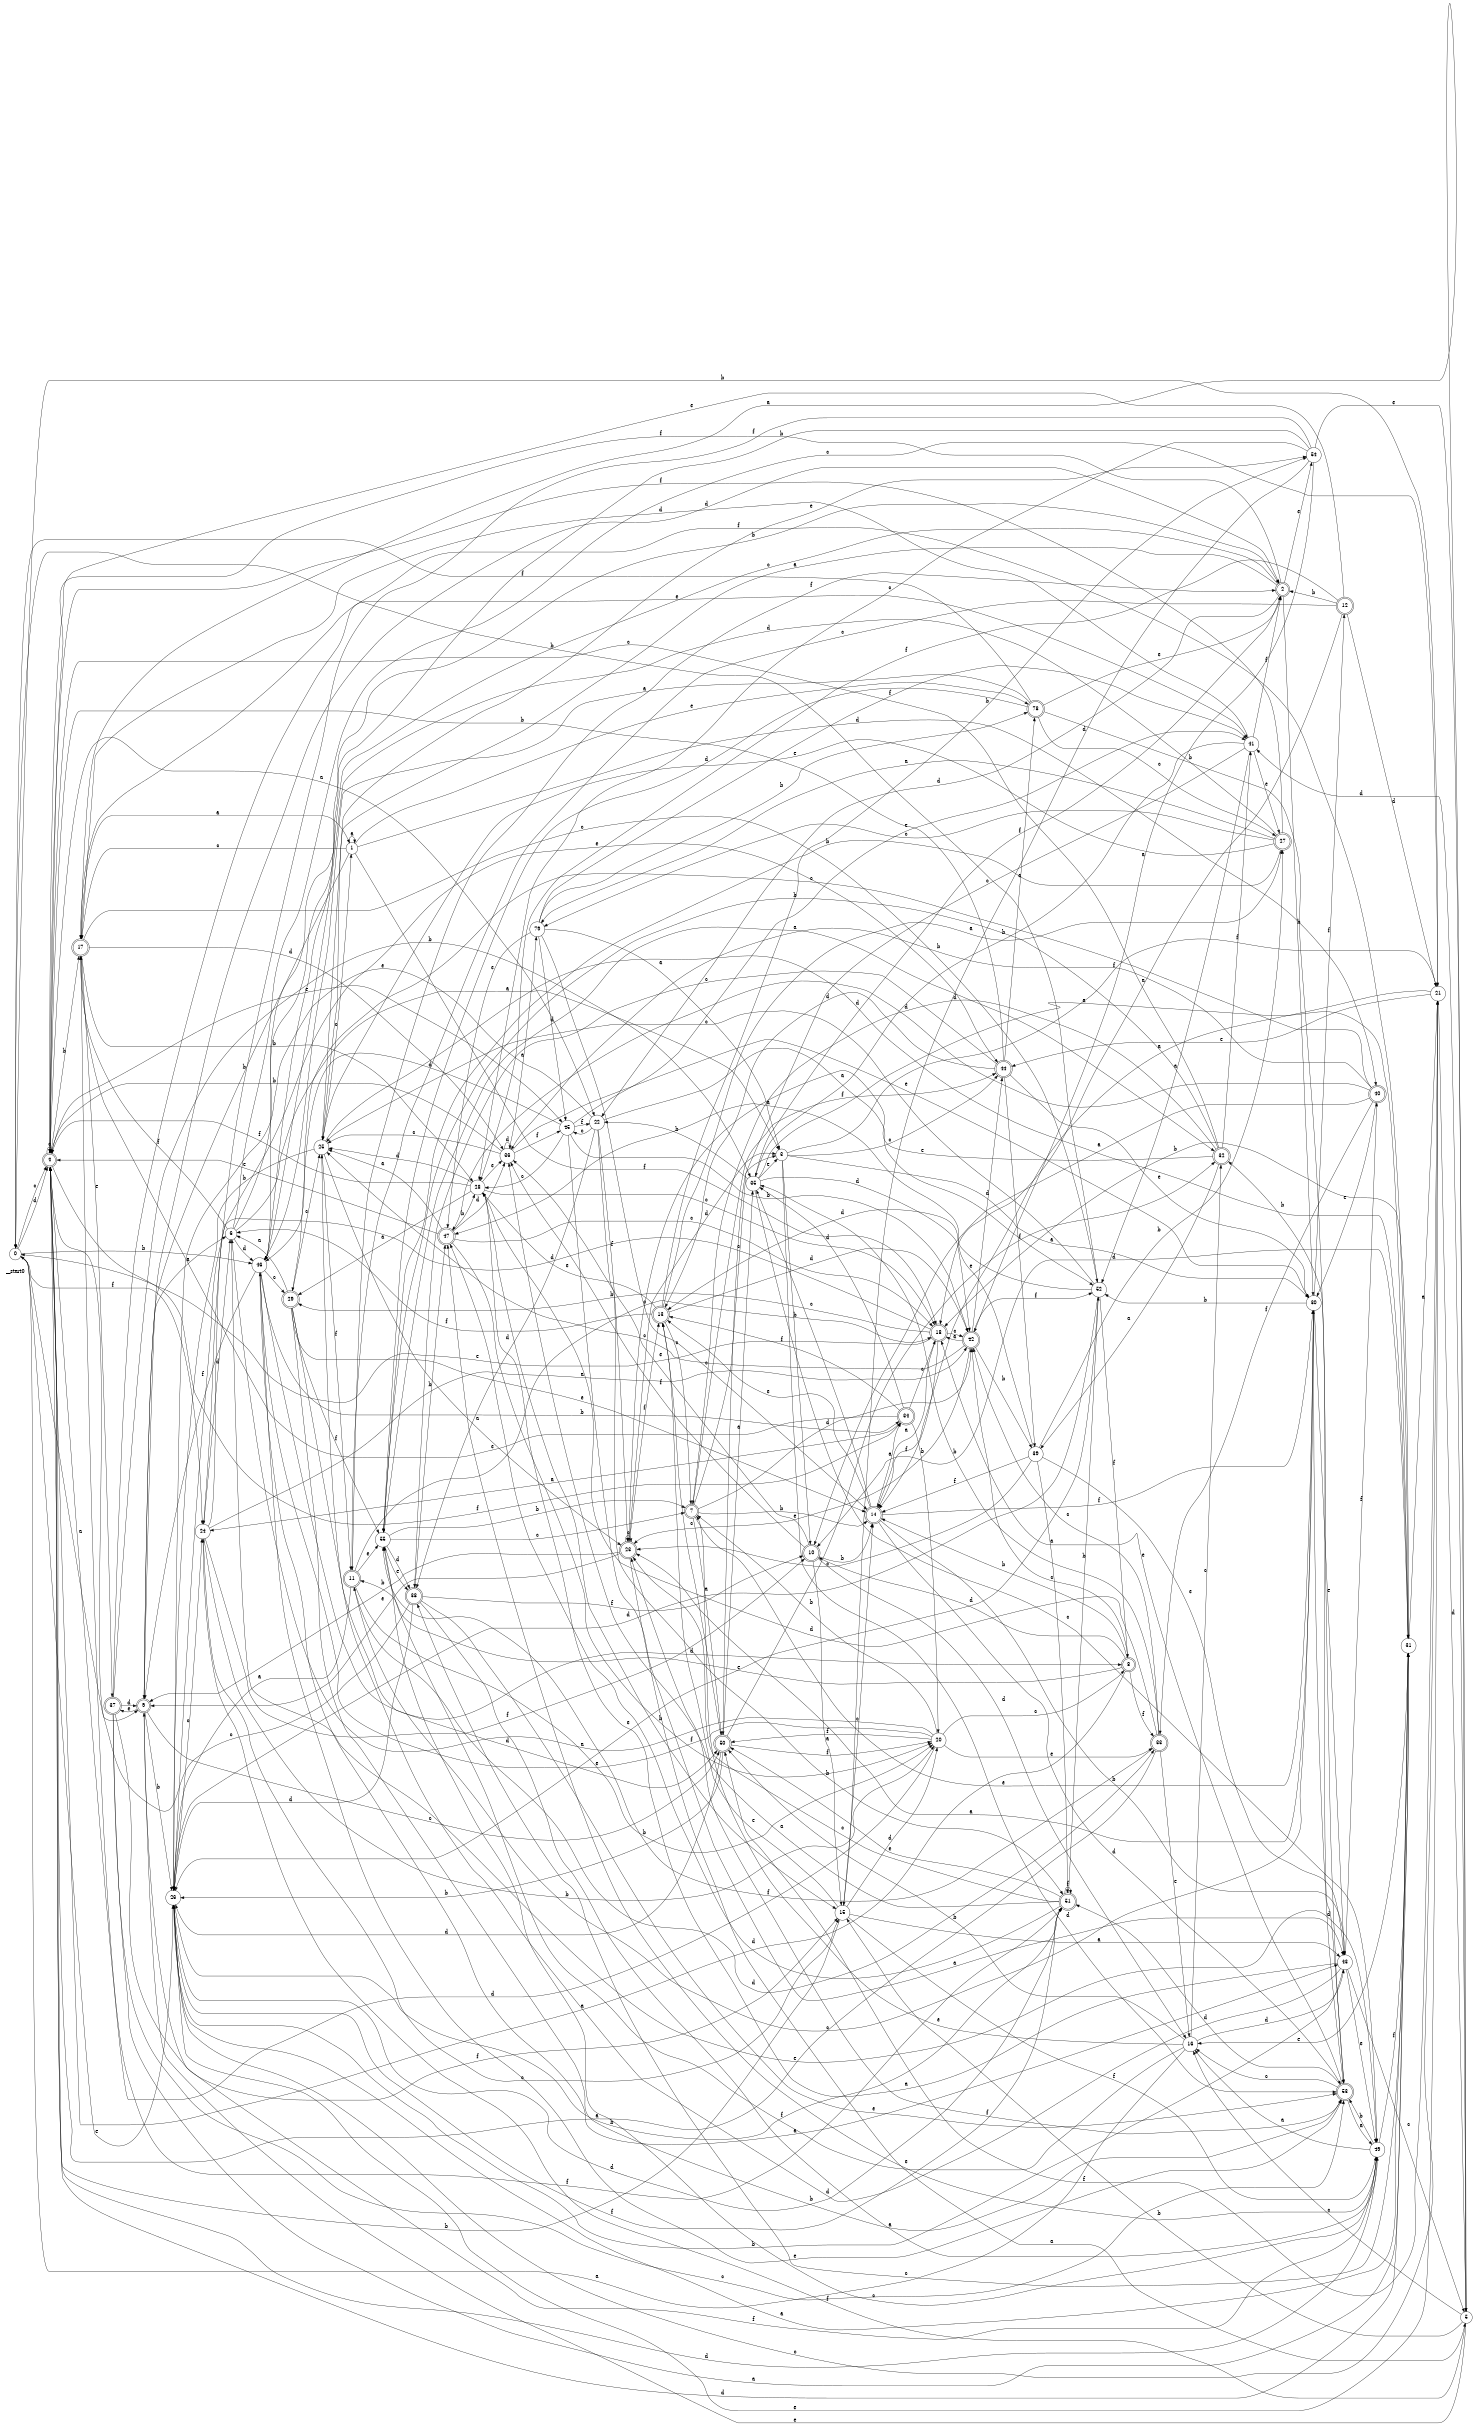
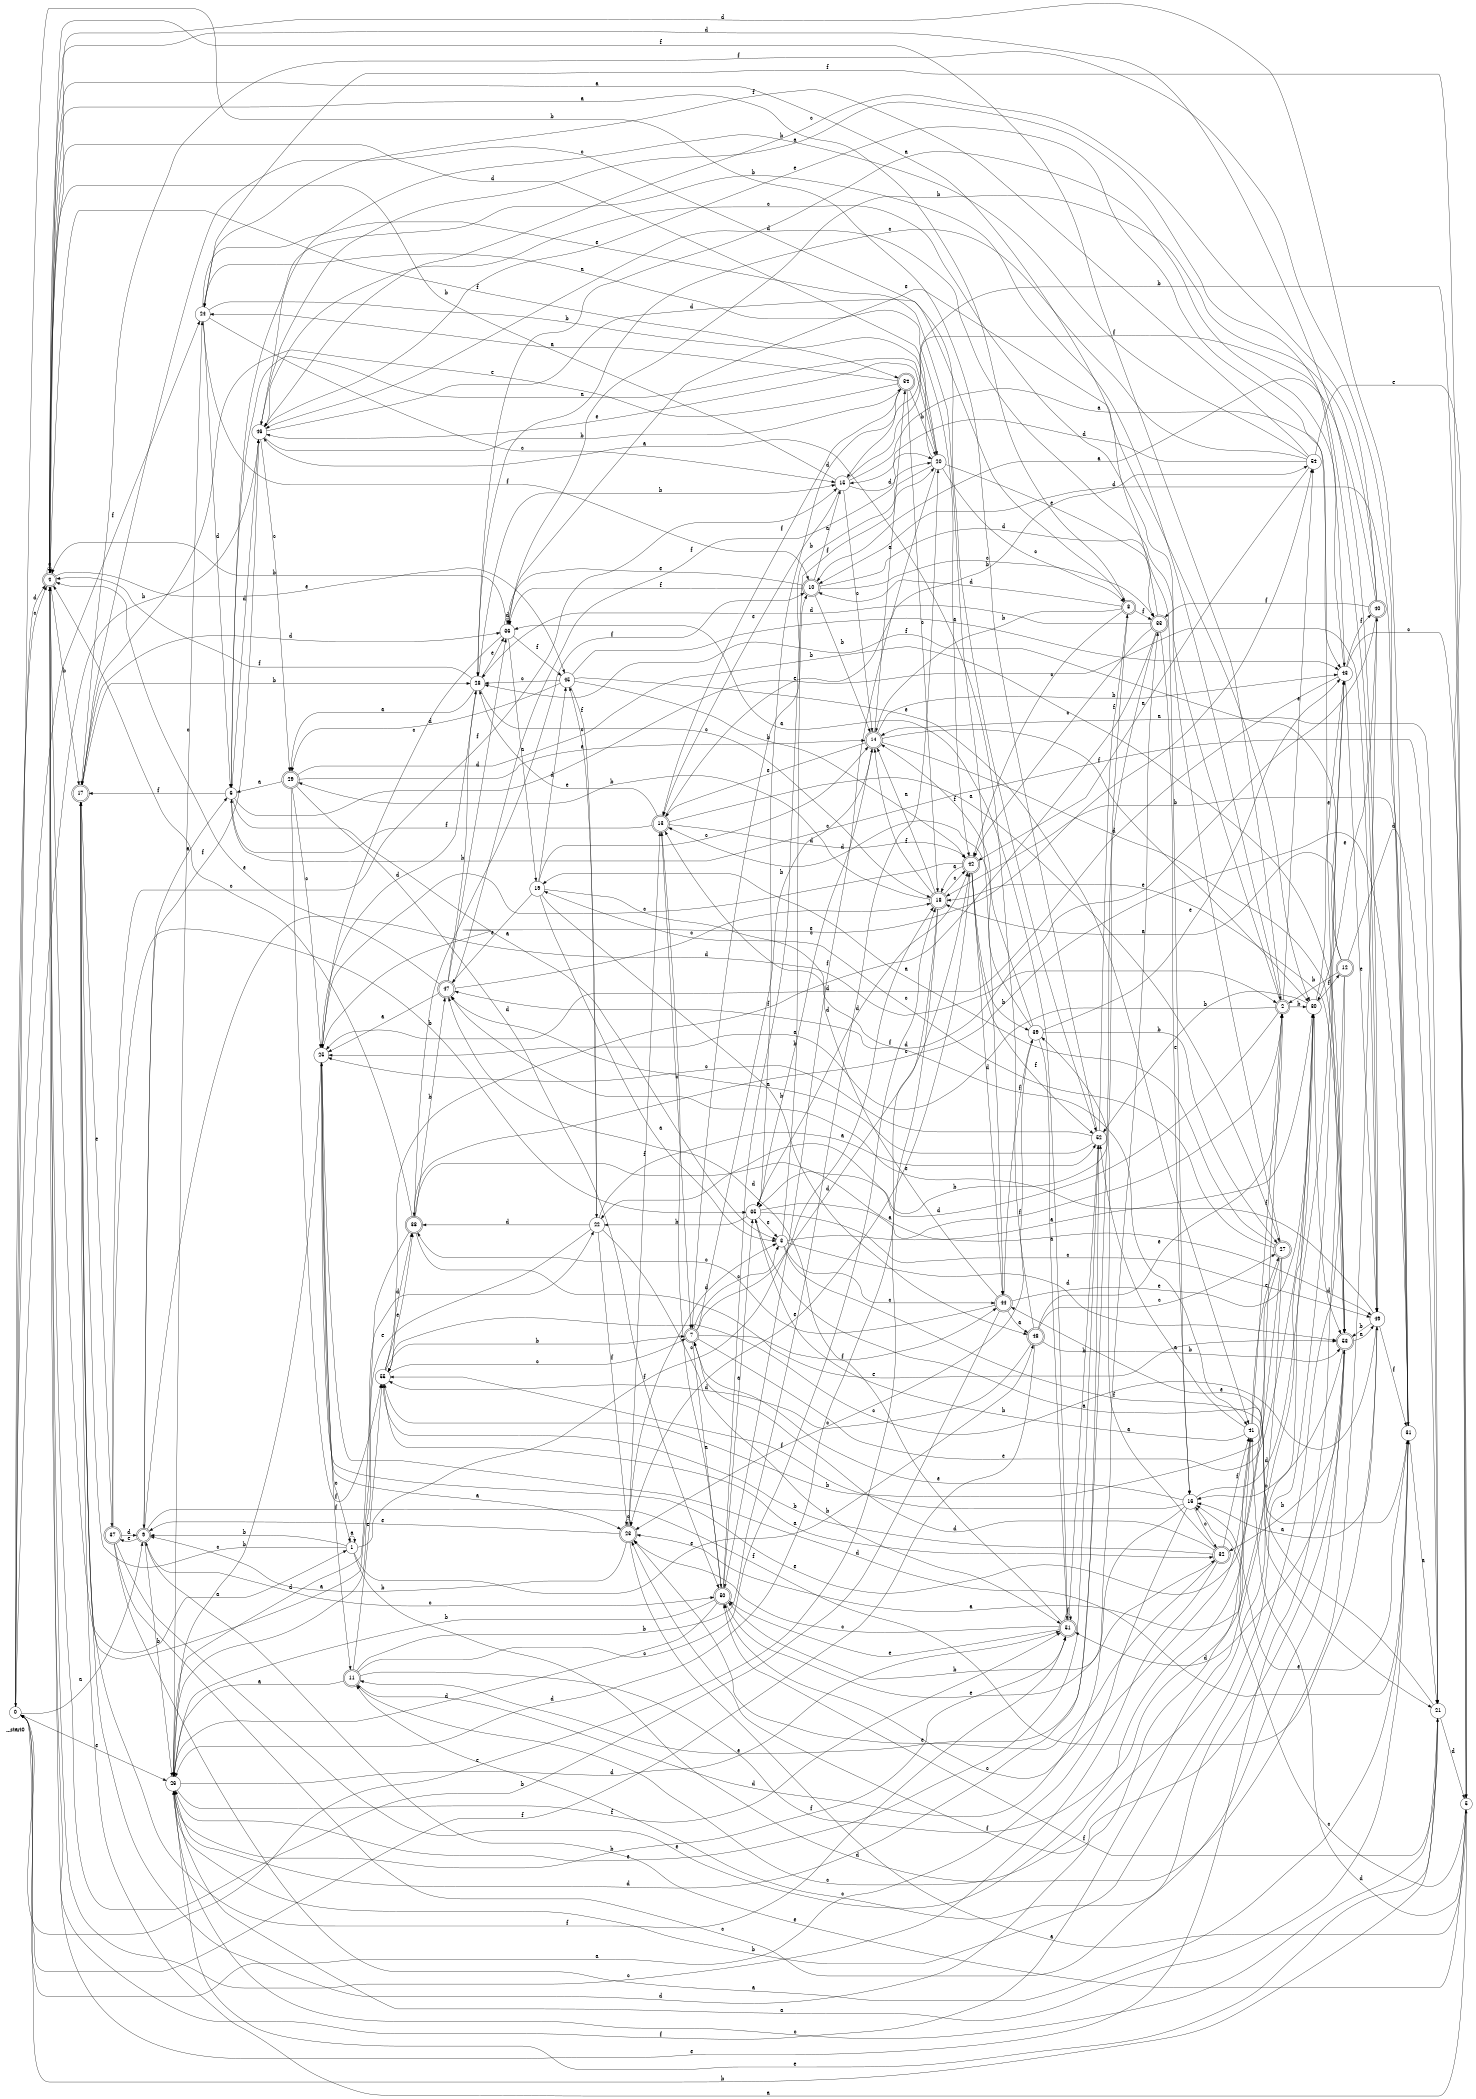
edge "10" -> "33": added, label "c"
node "78": label "78" -> "48"
node "79": label "79" -> "19"
